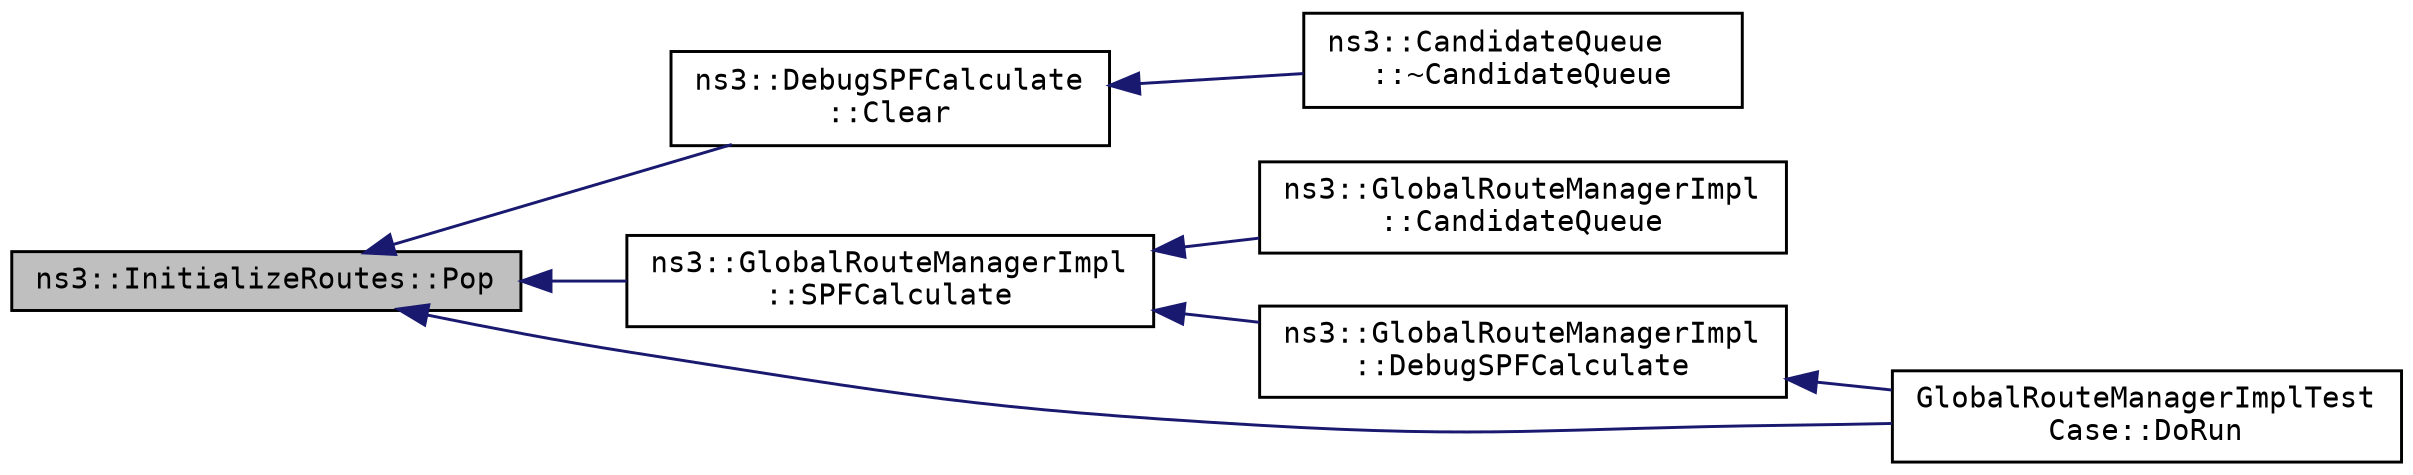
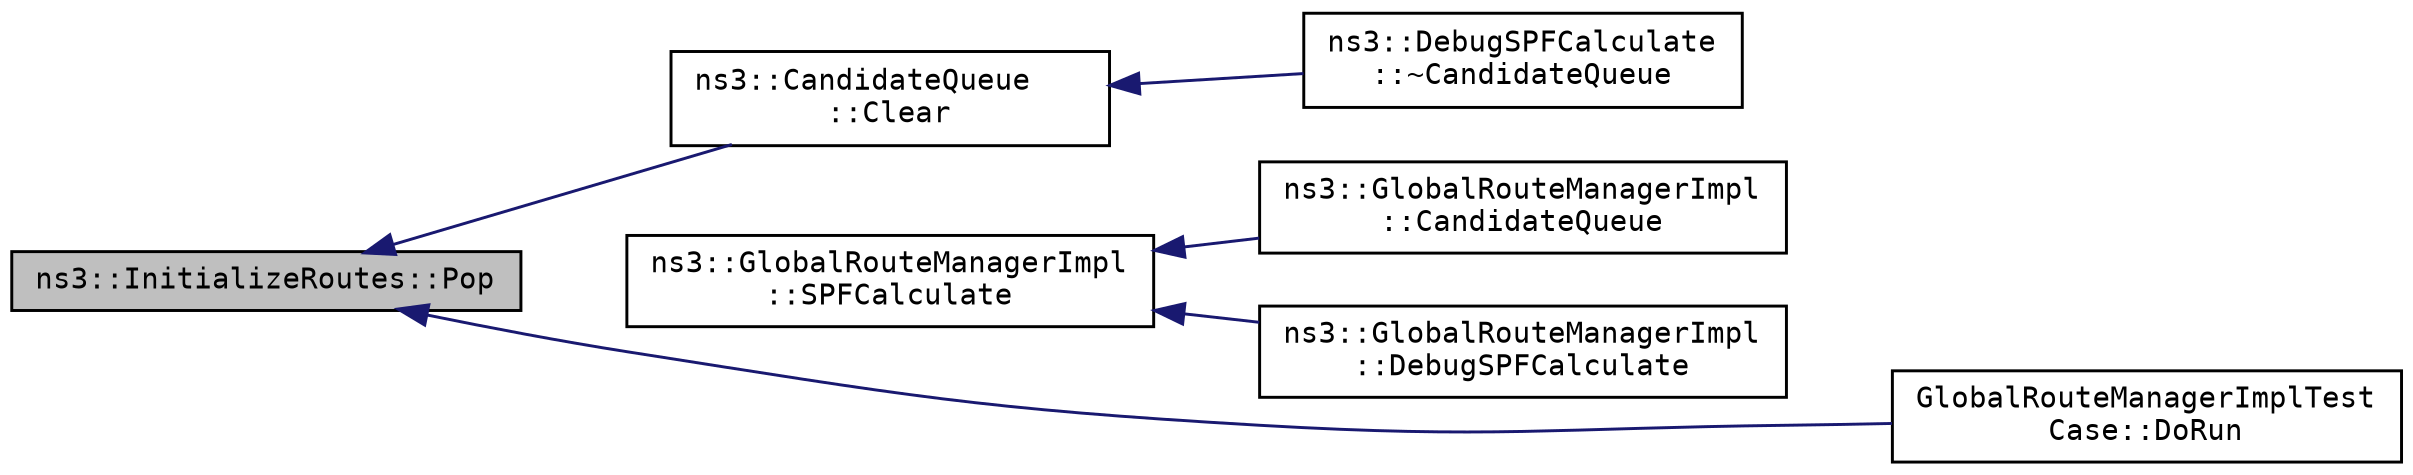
node "ns3::CandidateQueue ::~CandidateQueue": label "ns3::CandidateQueue ::~CandidateQueue" -> "ns3::DebugSPFCalculate ::~CandidateQueue"
node "ns3::DebugSPFCalculate ::Clear": label "ns3::DebugSPFCalculate ::Clear" -> "ns3::CandidateQueue ::Clear"
edge "ns3::GlobalRouteManagerImpl ::SPFCalculate" -> "ns3::InitializeRoutes::Pop": removed
edge "GlobalRouteManagerImplTest Case::DoRun" -> "ns3::GlobalRouteManagerImpl ::DebugSPFCalculate": removed
